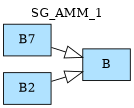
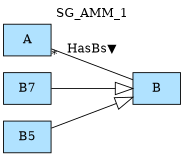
node "A": added
node "B2": label "B2" -> "B5"
